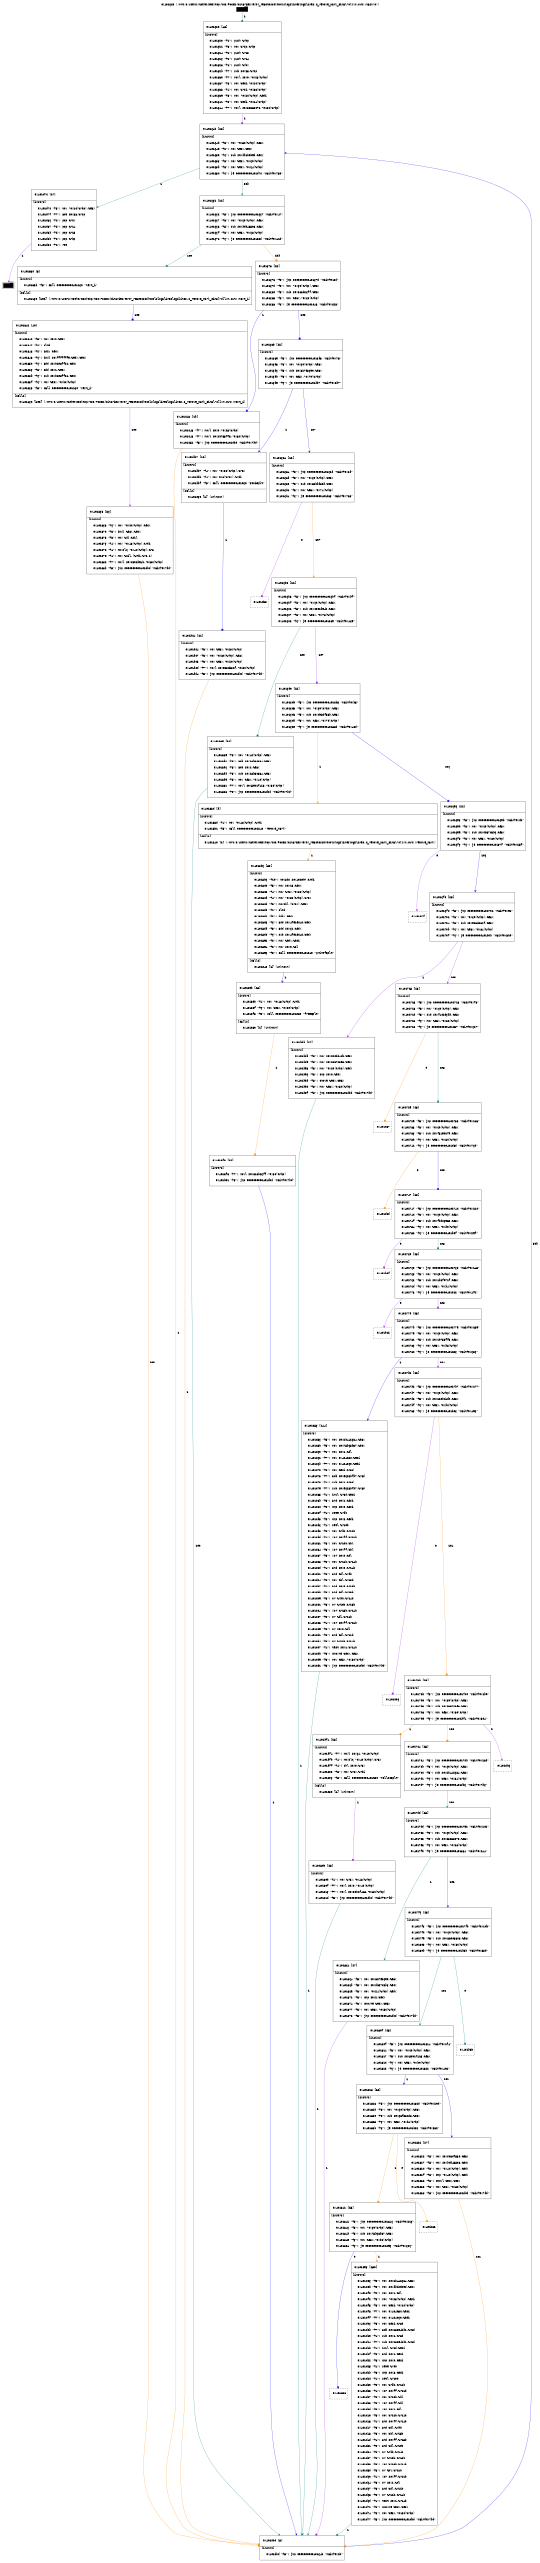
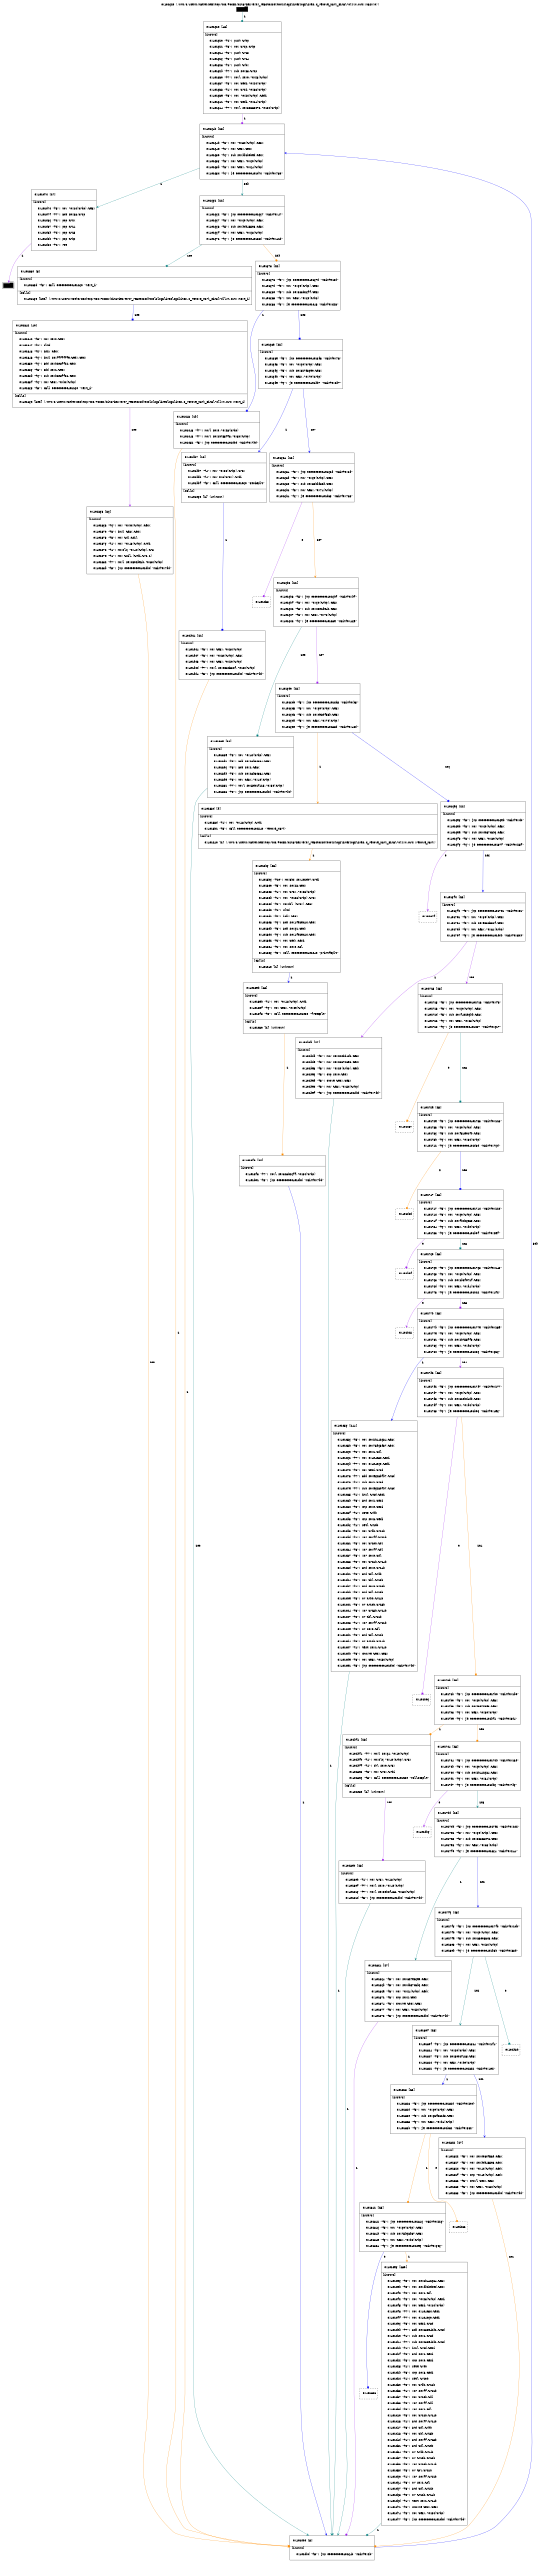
edge "0x4017ab [25]" -> "0x401db6": now "0x4017c4 [25]" -> "0x401db6"
edge "0x4019f4 [23]" -> "0x401a0b [23]": label " 1" -> " 102"
